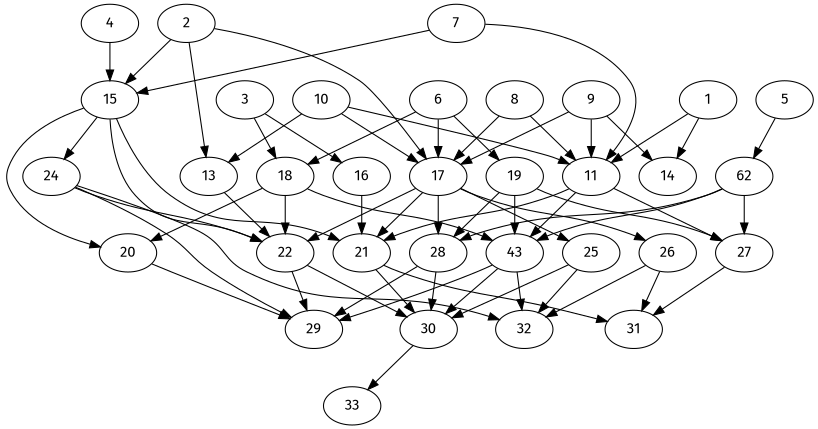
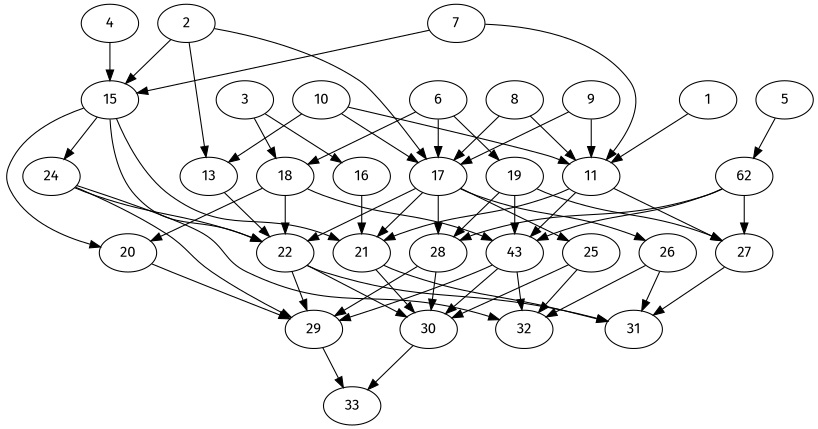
node "14": removed
edge "22" -> "31": added
edge "29" -> "33": added
